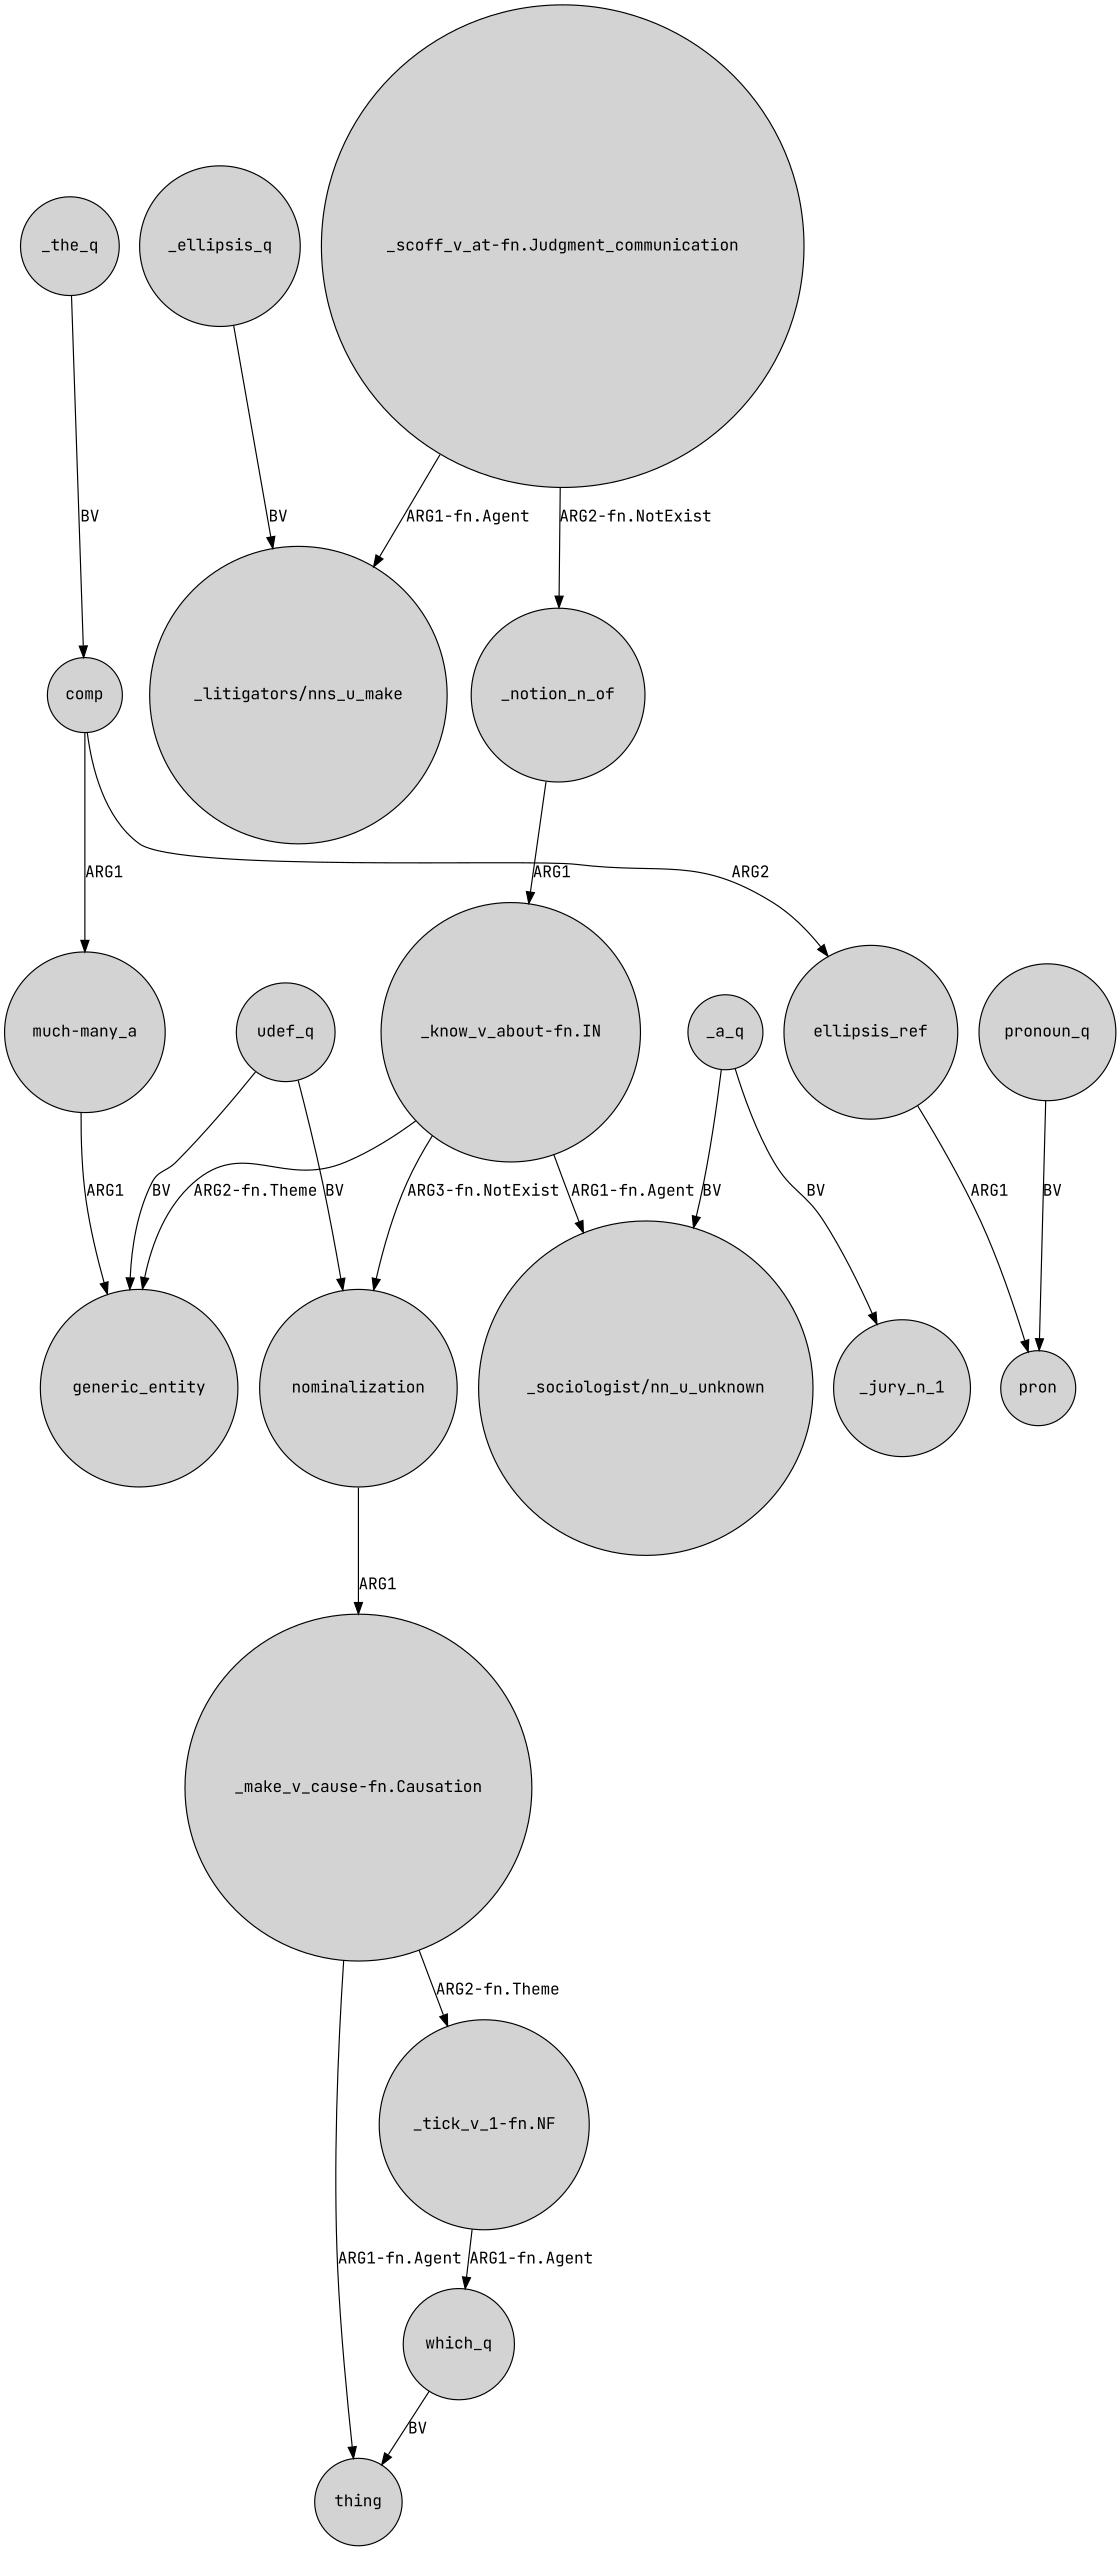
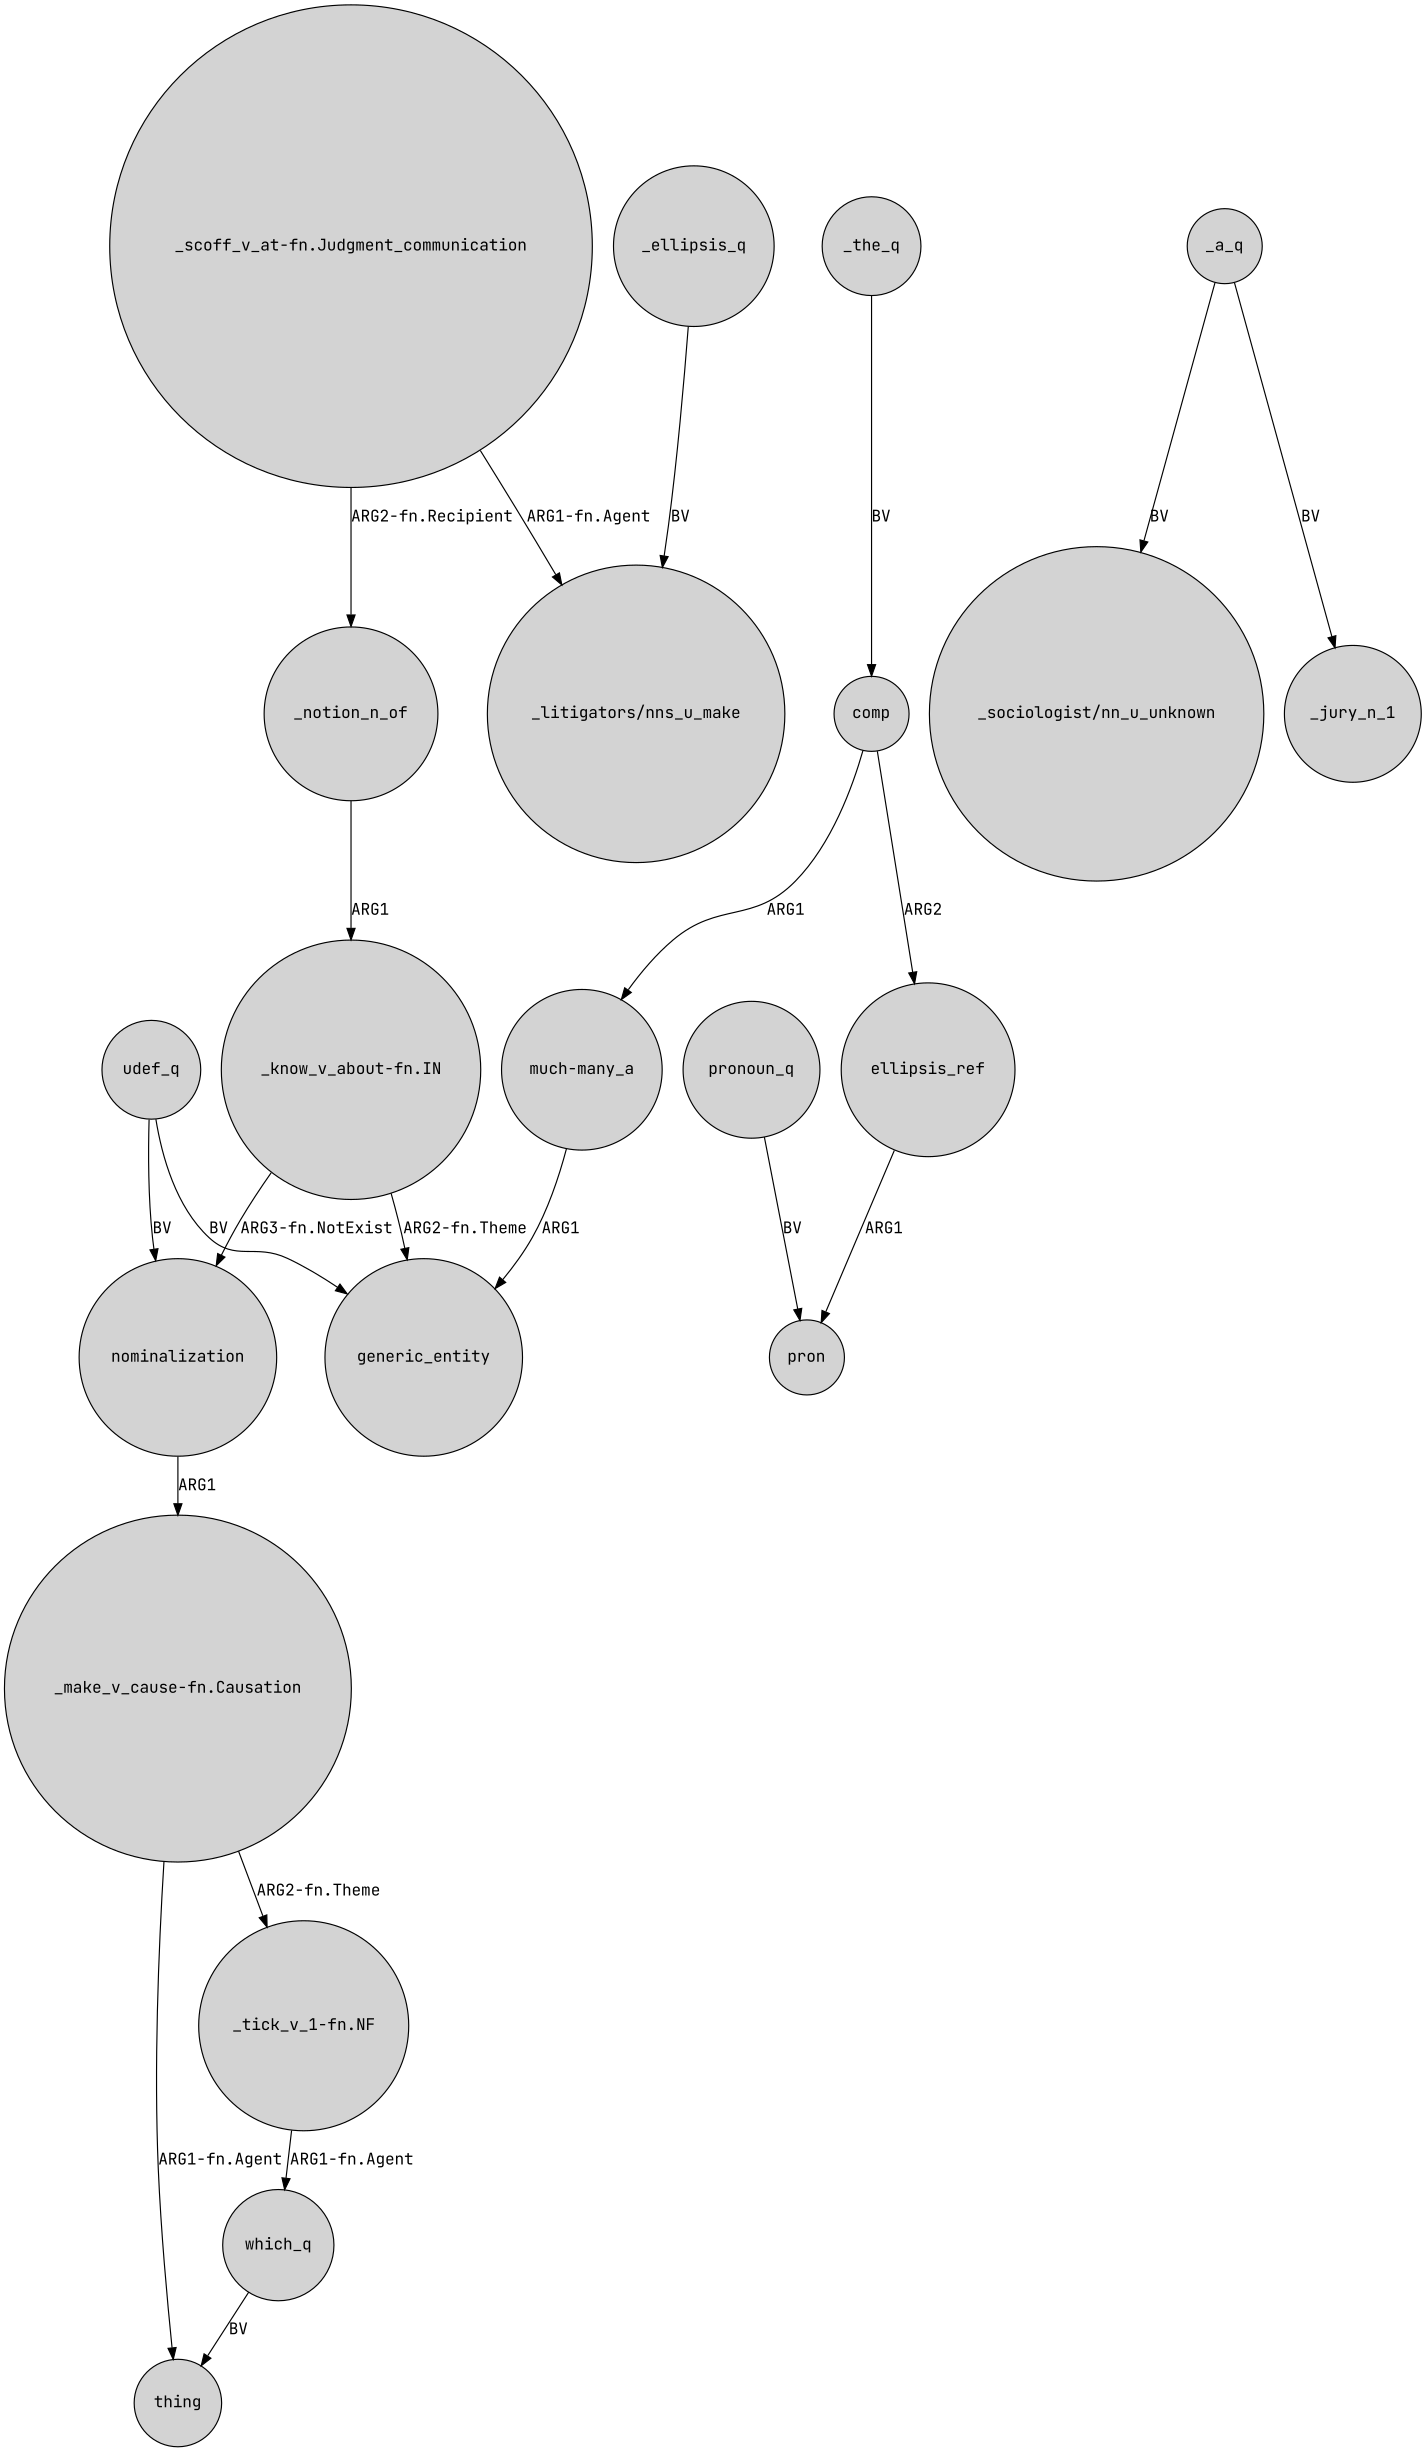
edge "_scoff_v_at-fn.Judgment_communication" -> "_notion_n_of": label "ARG2-fn.NotExist" -> "ARG2-fn.Recipient"
edge "_know_v_about-fn.IN" -> "_sociologist/nn_u_unknown": removed, label "ARG1-fn.Agent"
